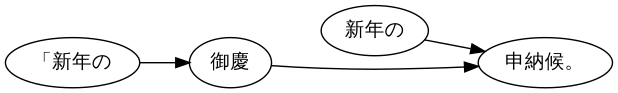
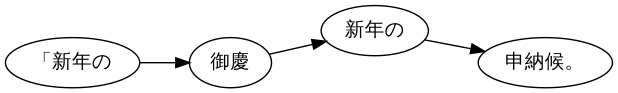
edge "御慶" -> "申納候。": now "御慶" -> "新年の"
